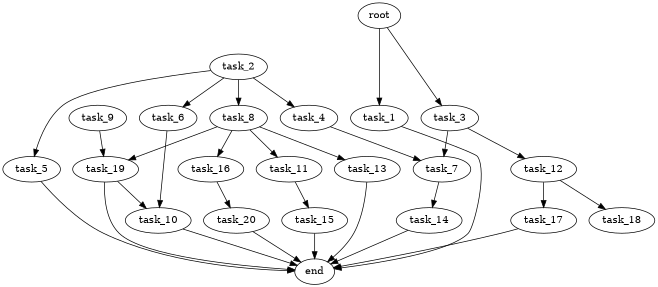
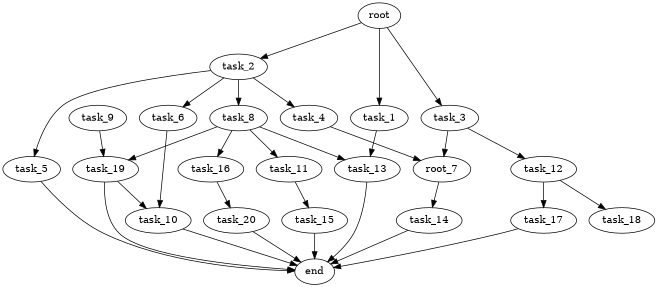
edge "root" -> "task_2": added
node "task_7": label "task_7" -> "root_7"
edge "task_1" -> "end": now "task_1" -> "task_13"
